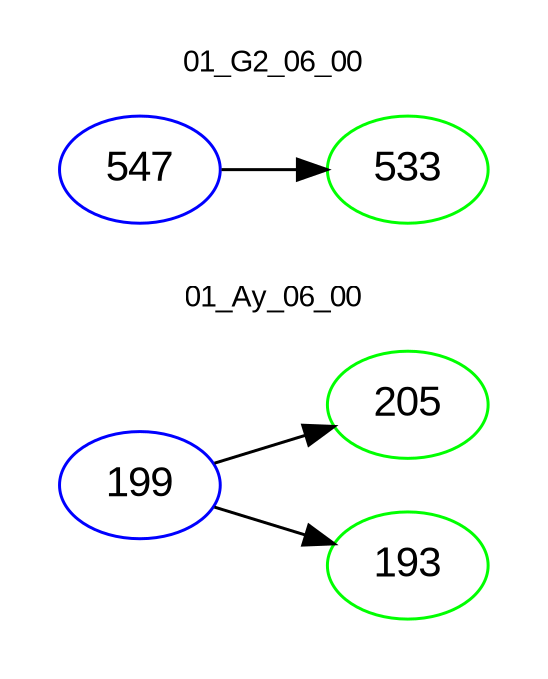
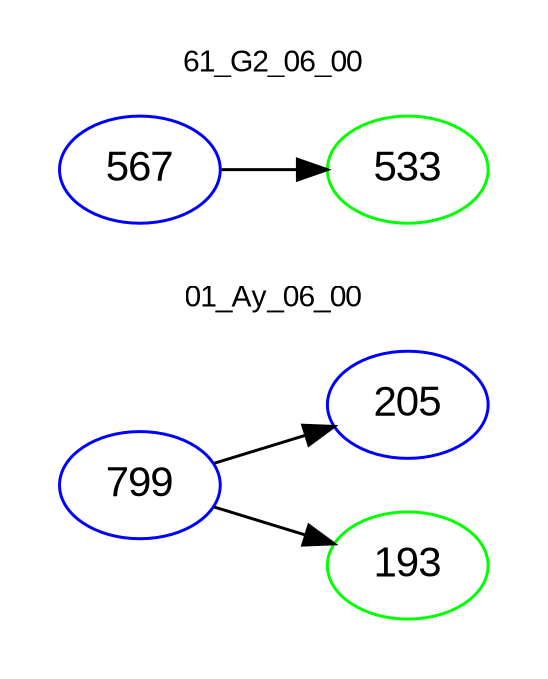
cluster "01_G2_06_00": label "01_G2_06_00" -> "61_G2_06_00"
node "547": label "547" -> "567"
node "205": color green -> blue
node "199": label "199" -> "799"
